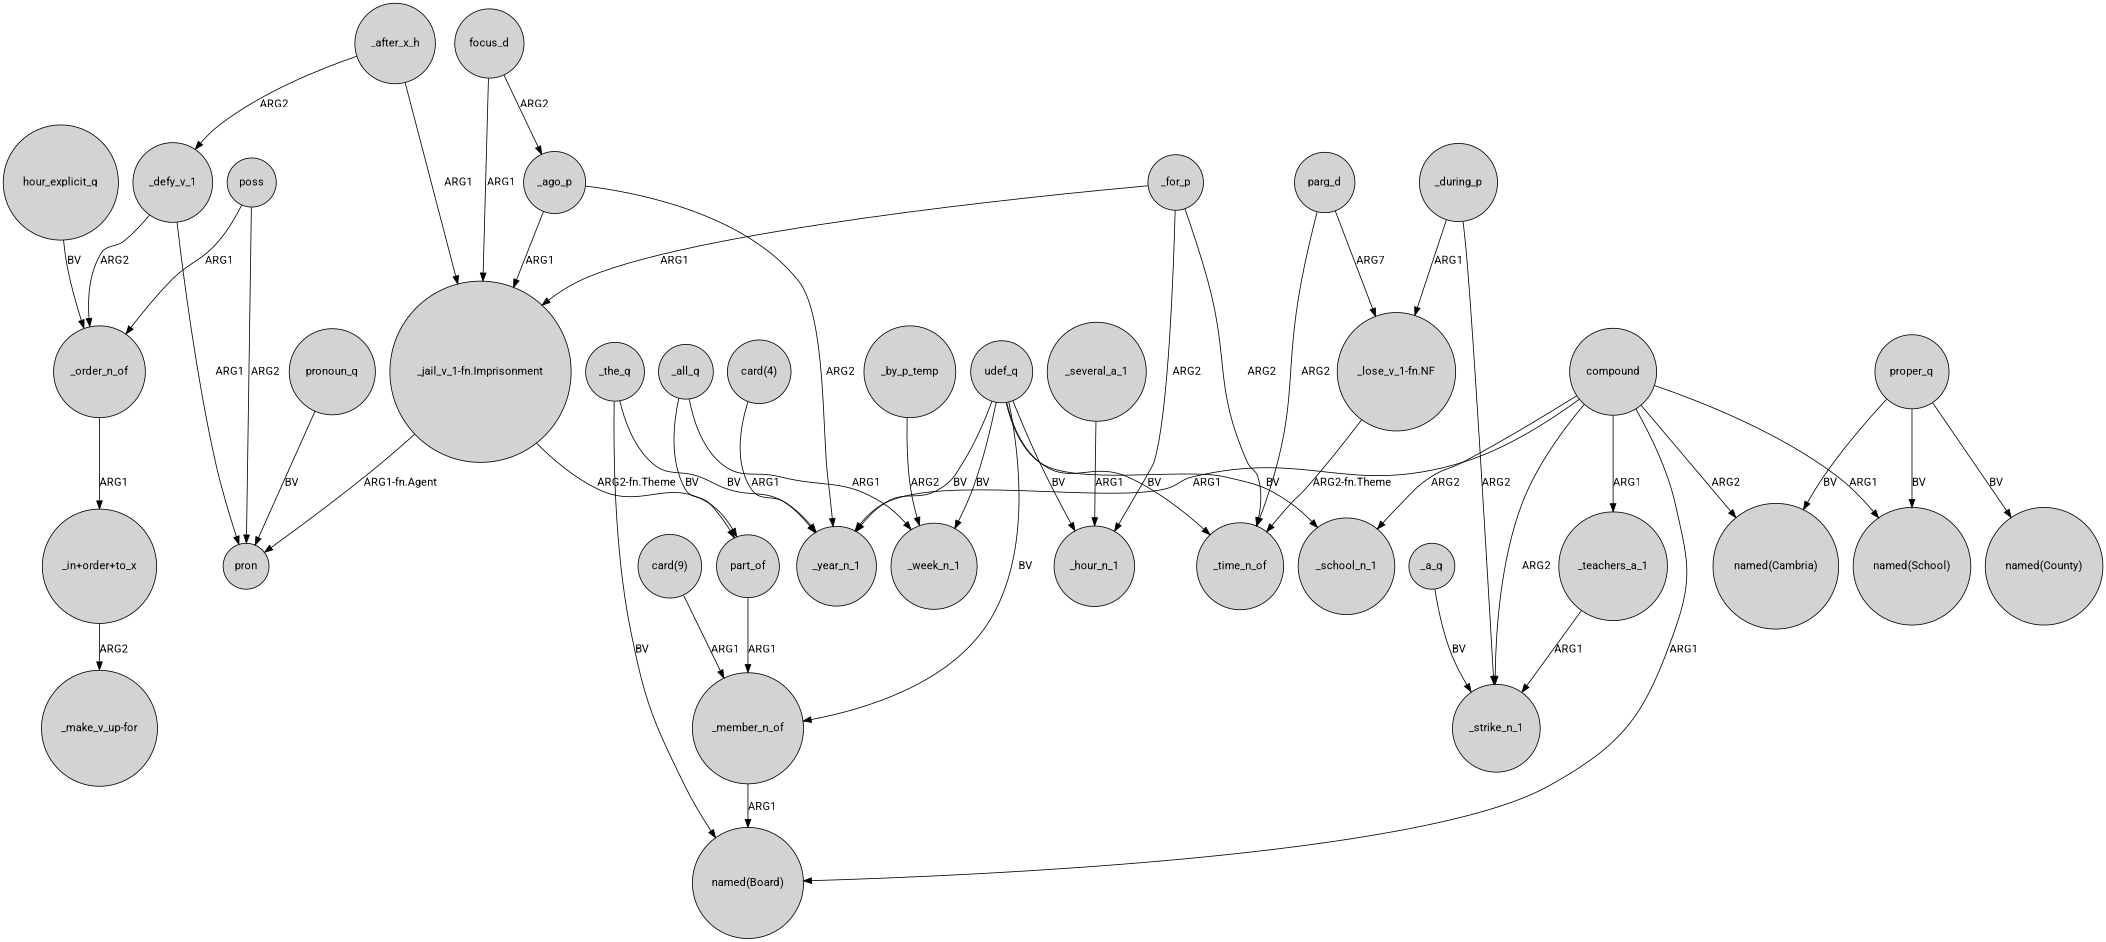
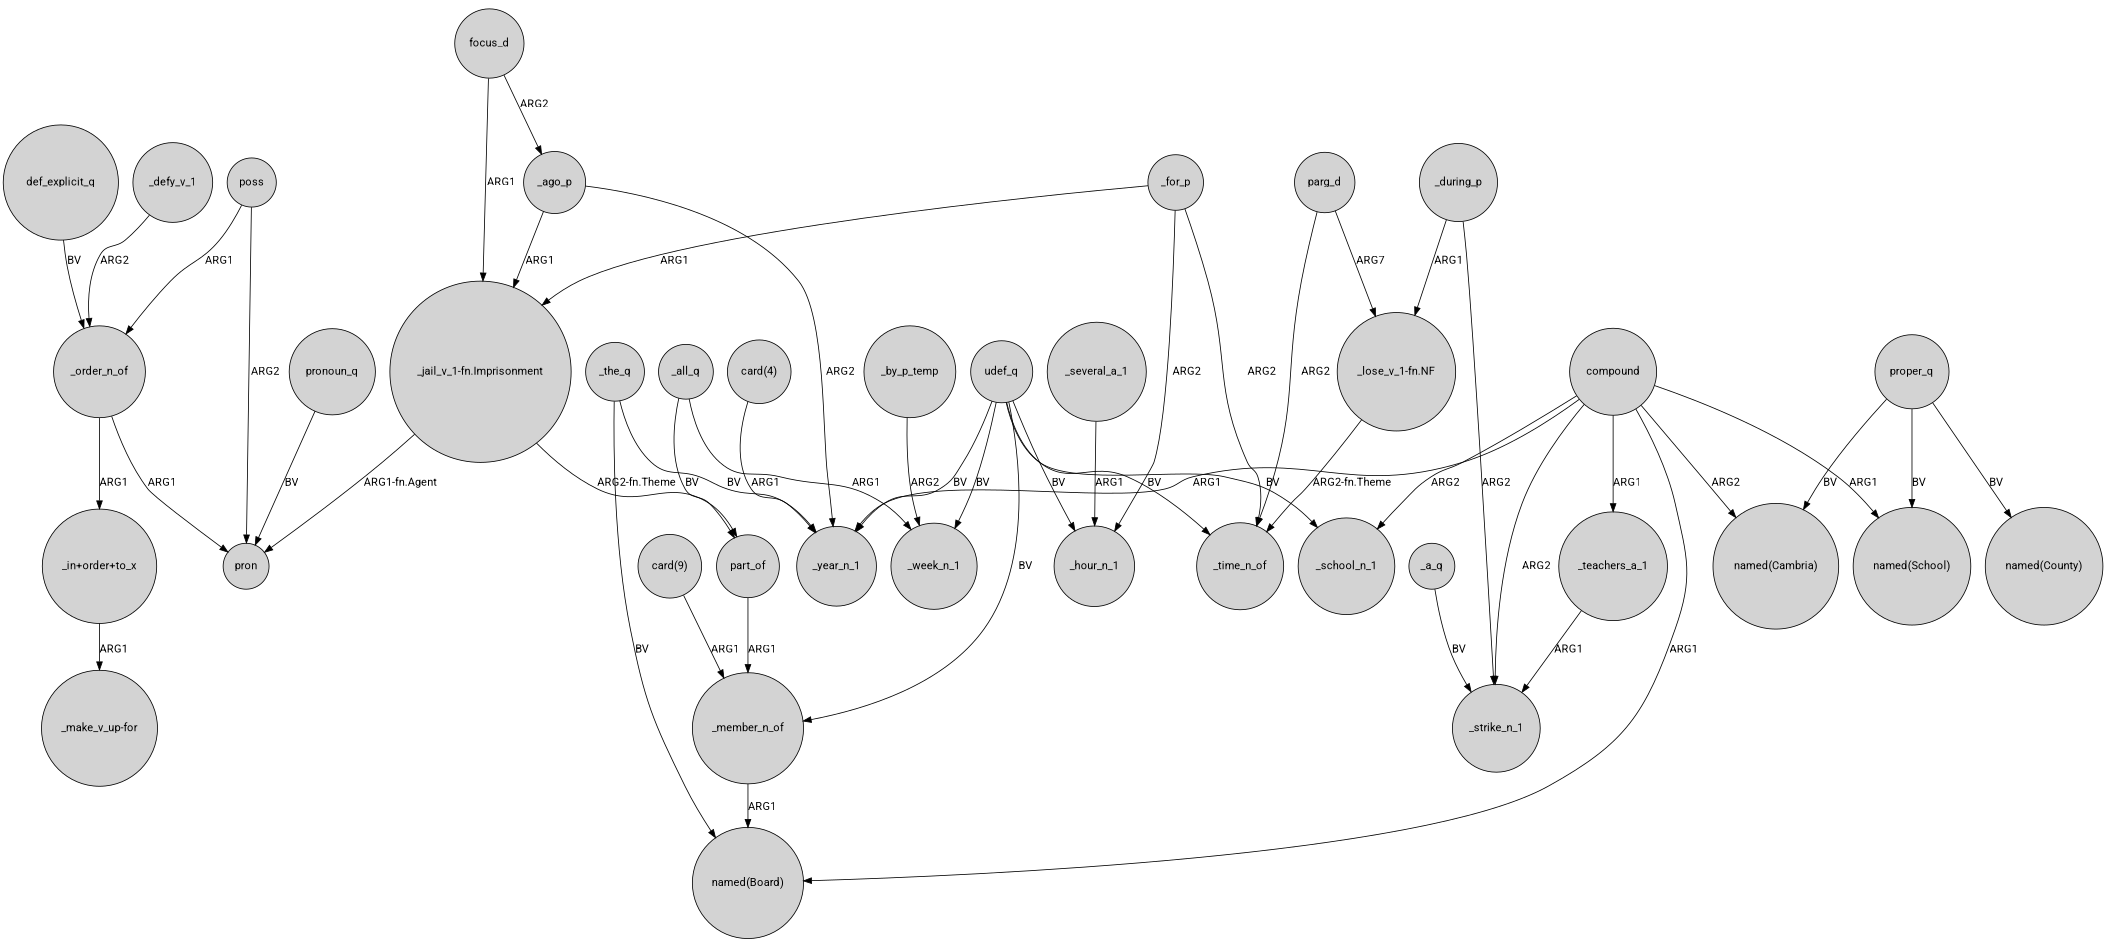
node "_after_x_h": removed
node "hour_explicit_q": label "hour_explicit_q" -> "def_explicit_q"
edge "_defy_v_1" -> "pron": now "_order_n_of" -> "pron"
edge "_in+order+to_x" -> "_make_v_up-for": label "ARG2" -> "ARG1"
